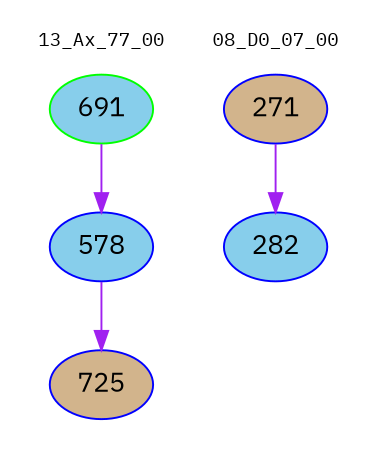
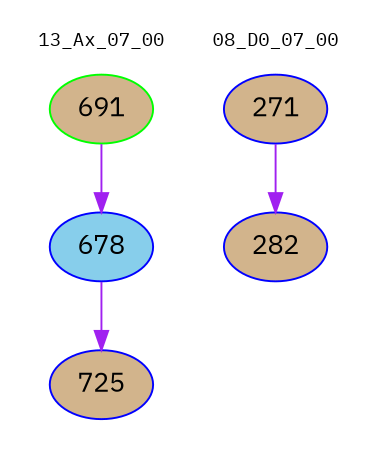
cluster "13_Ax_77_00": label "13_Ax_77_00" -> "13_Ax_07_00"
node "691": fillcolor skyblue -> tan
node "578": label "578" -> "678"
node "282": fillcolor skyblue -> tan
